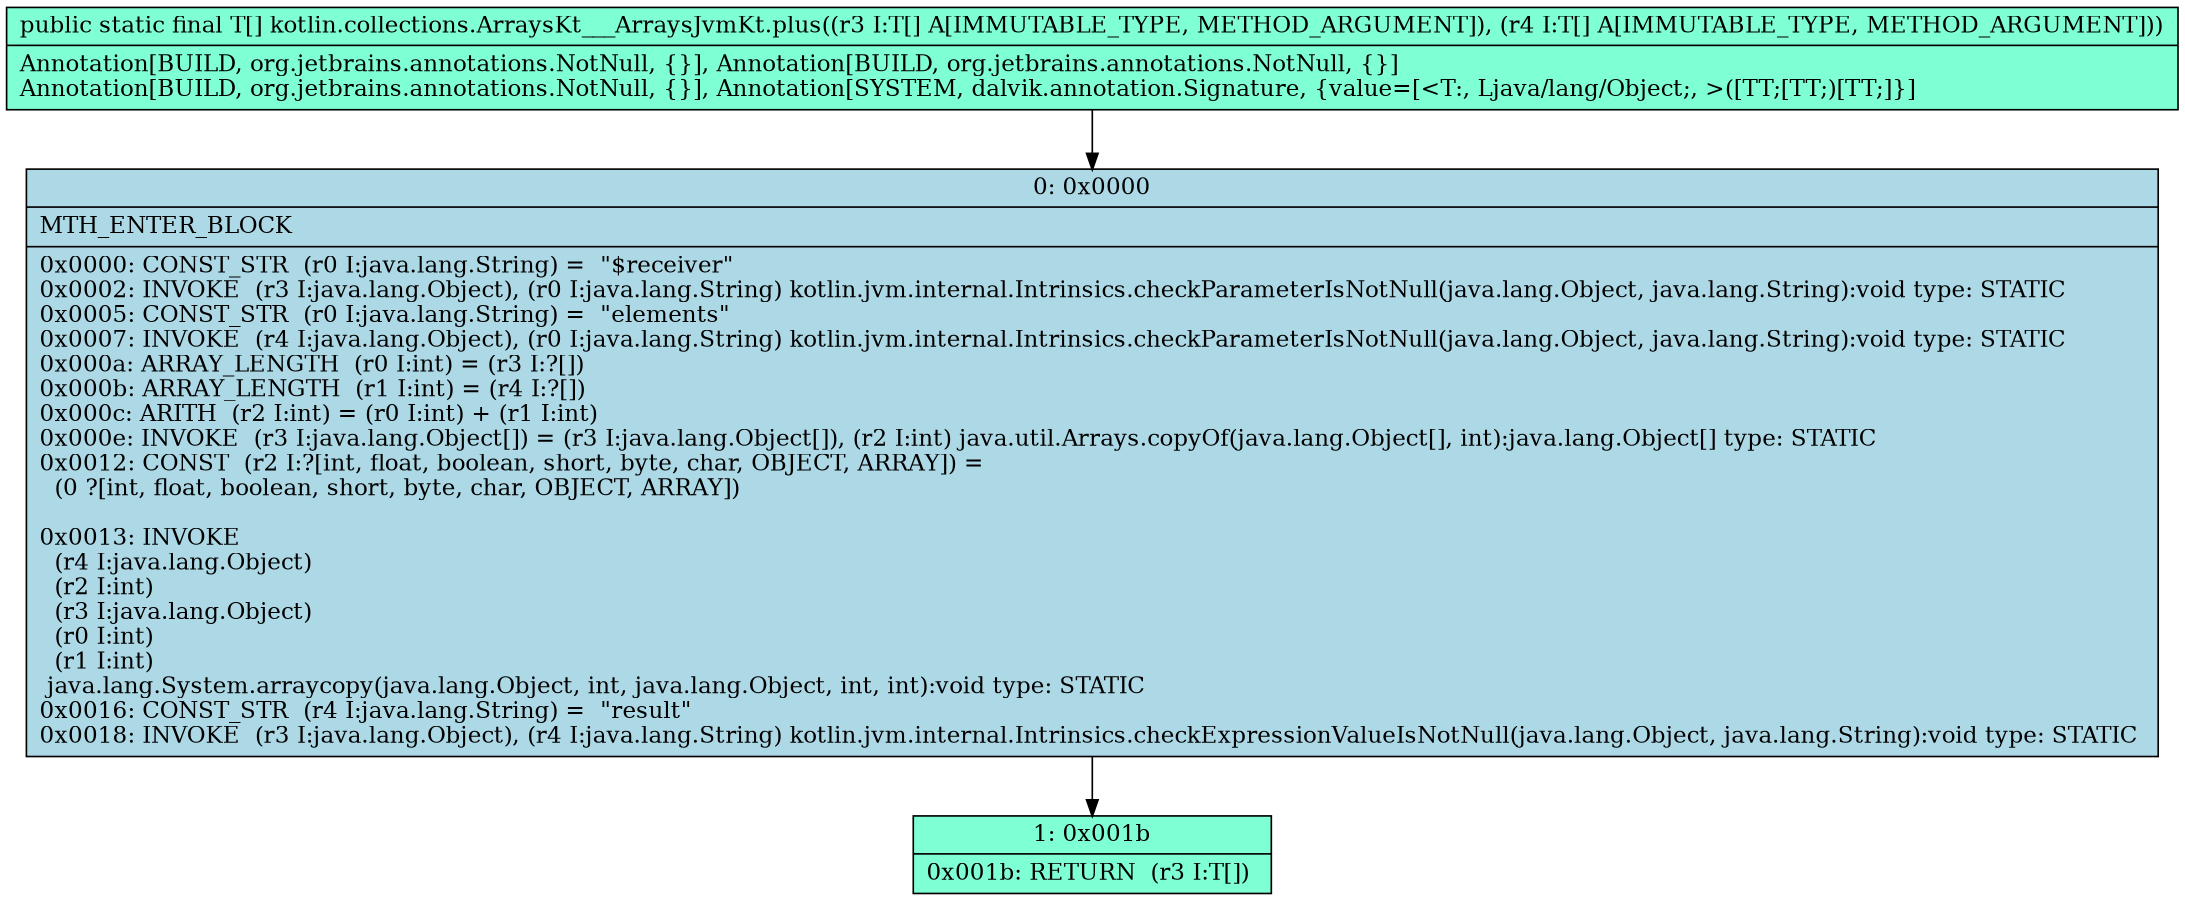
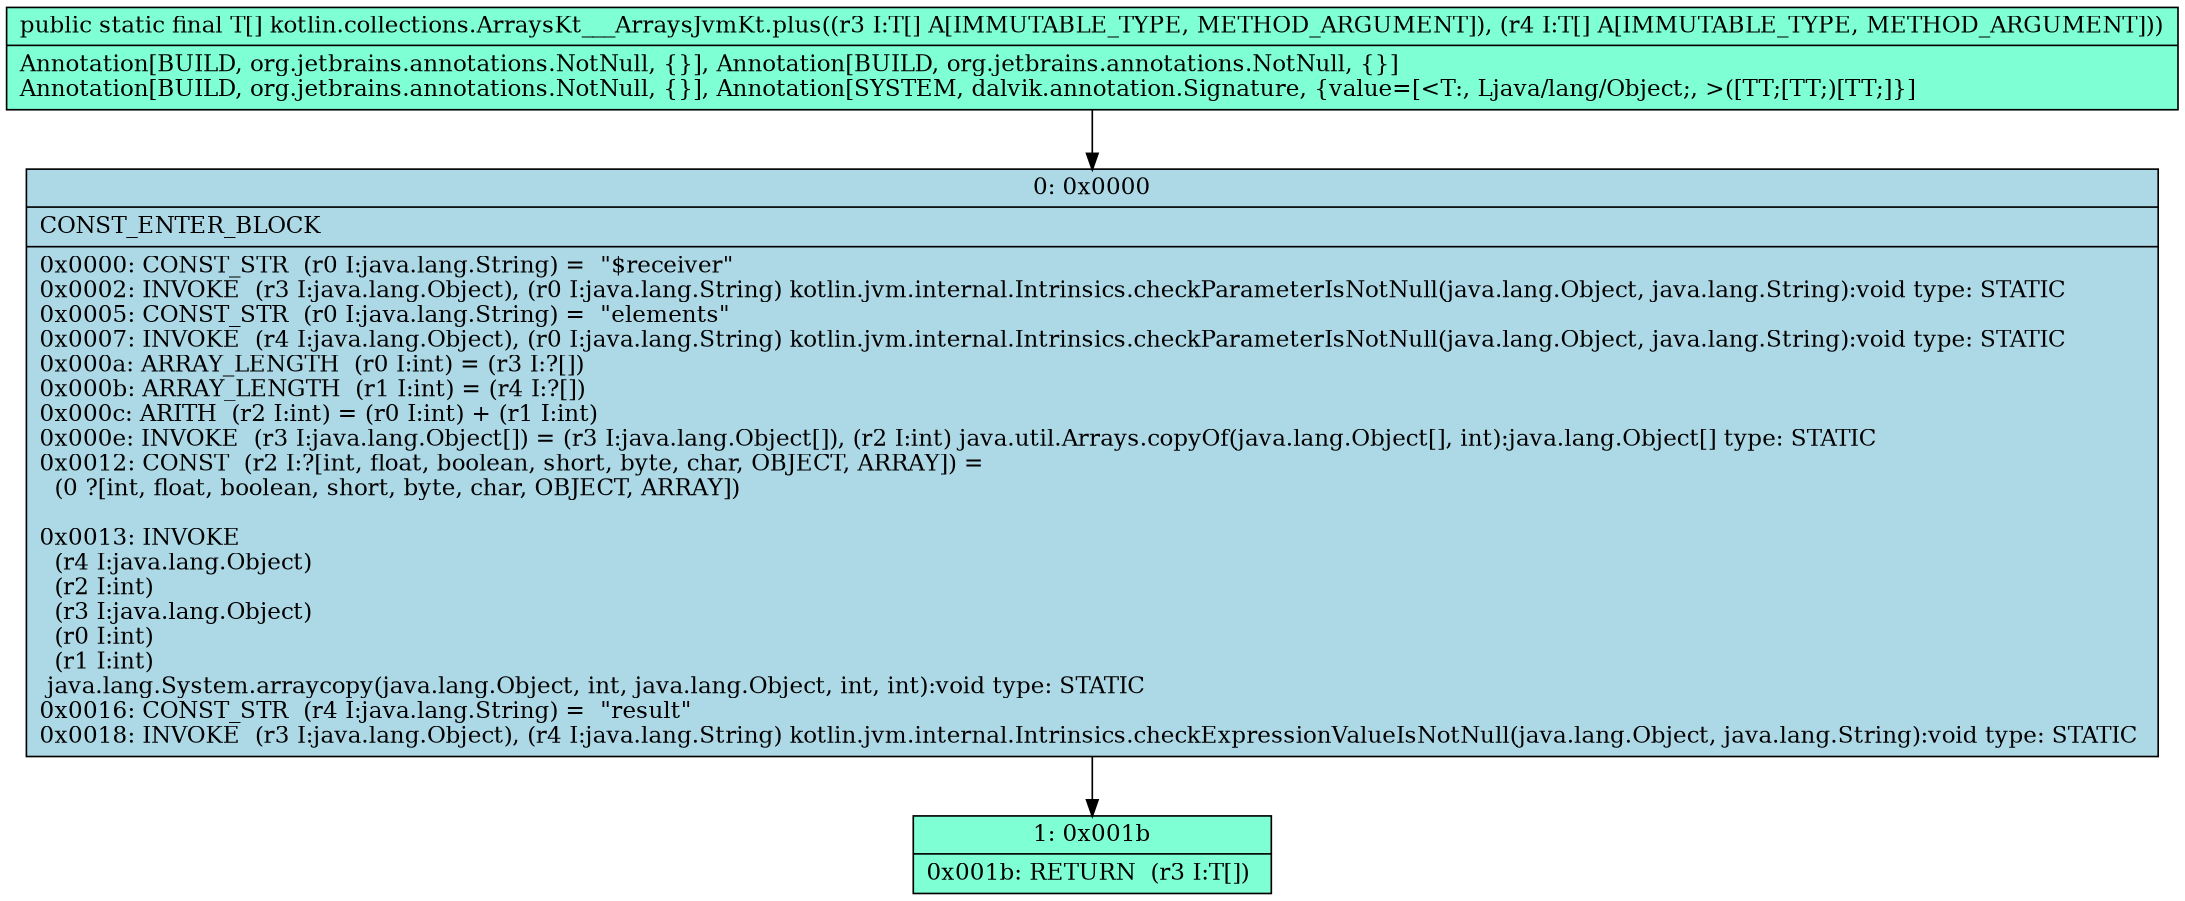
node "0: 0x0000": text "MTH_ENTER_BLOCK" -> "CONST_ENTER_BLOCK"
